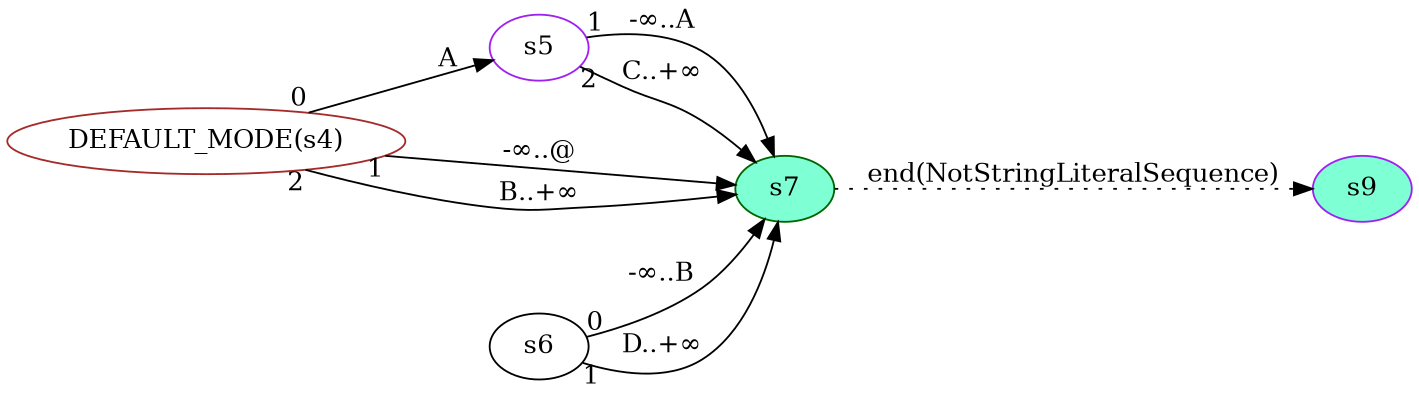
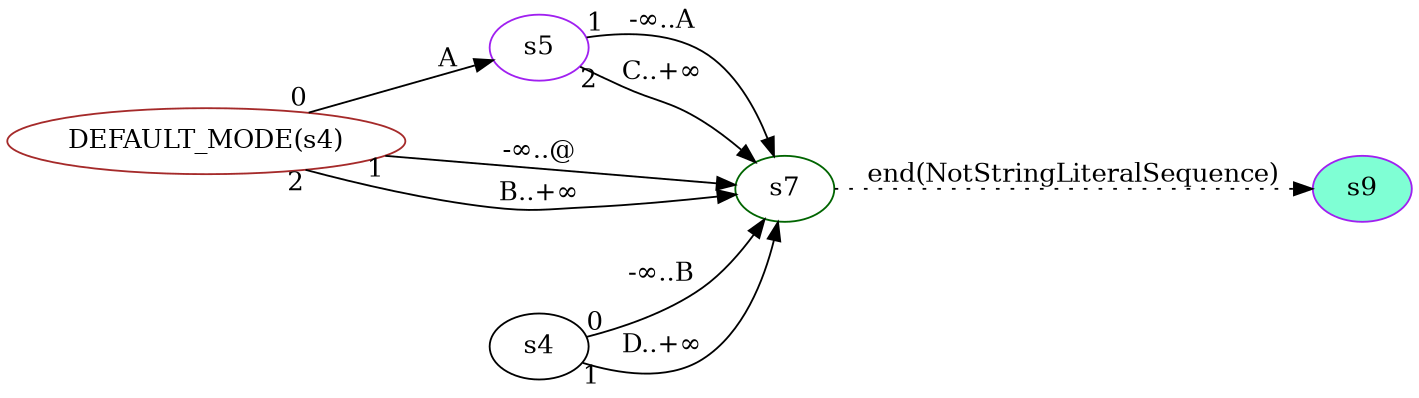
node "s7": fillcolor aquamarine -> white
node "s6": label "s6" -> "s4"
